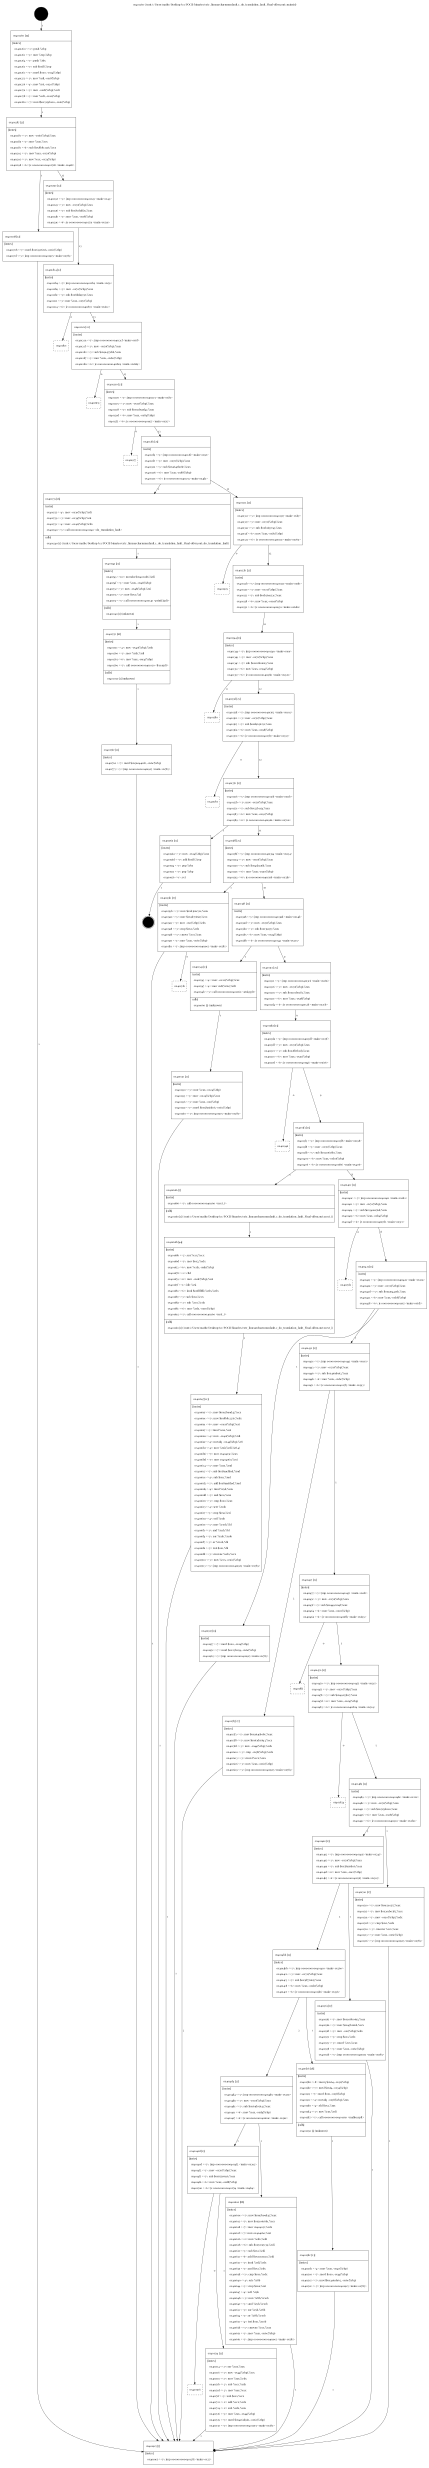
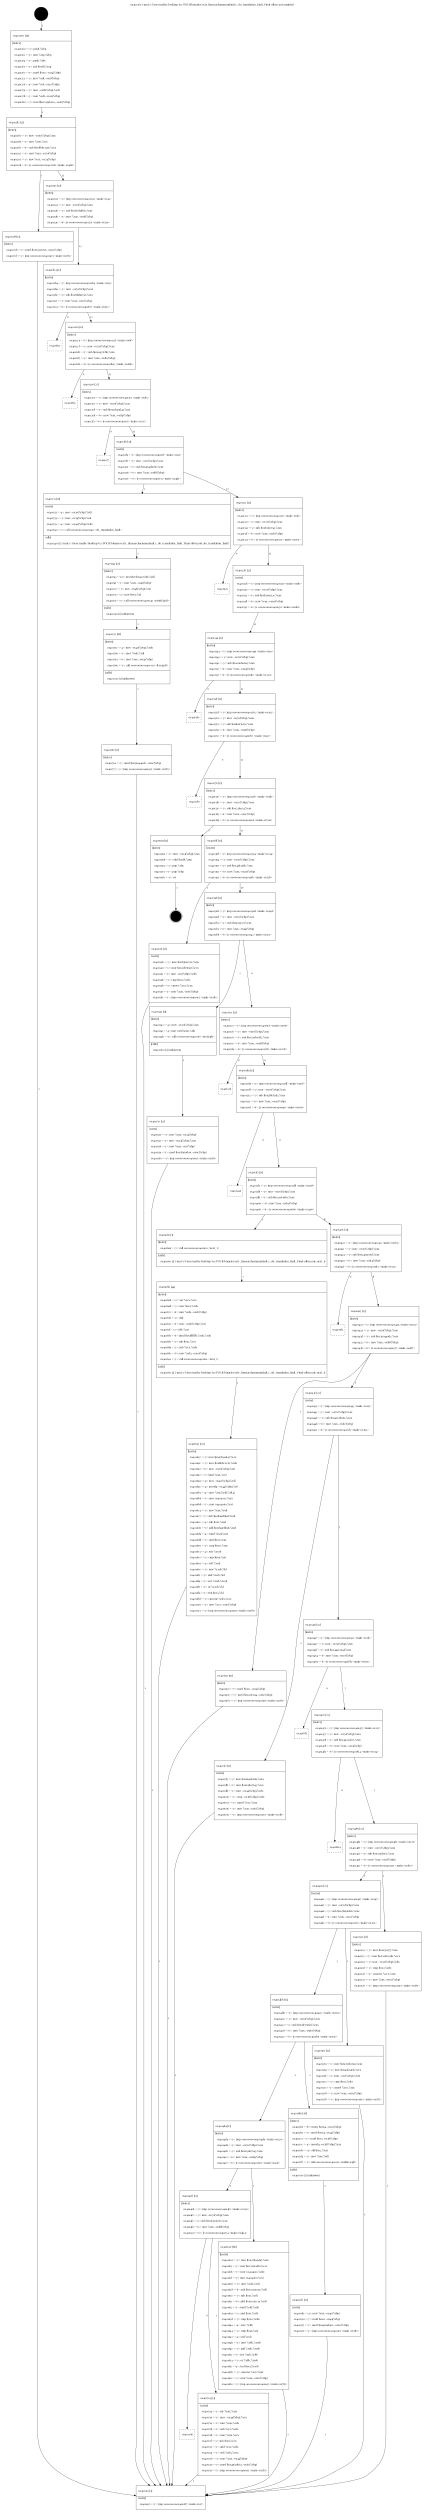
edge "0x40159b [27]" -> "0x40152b": now "0x4013c1 [25]" -> "0x40152b"
